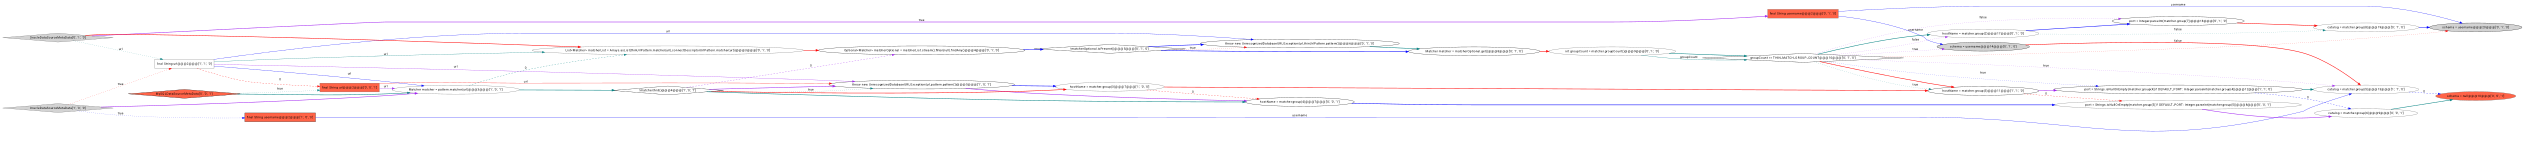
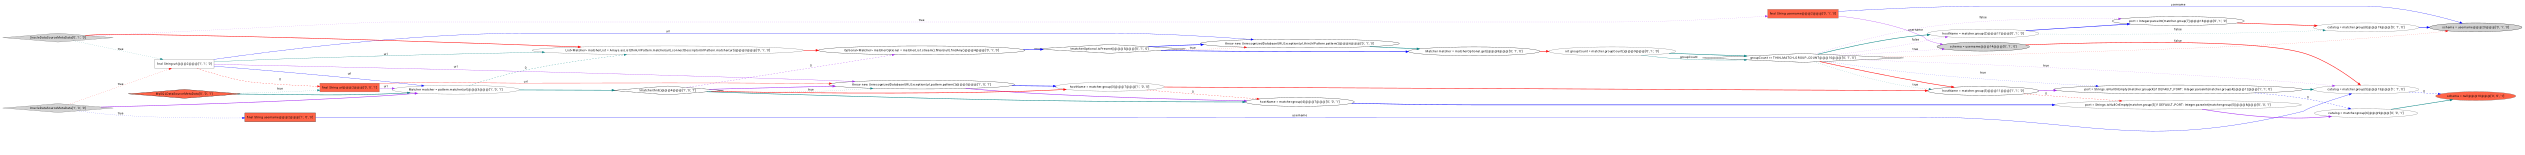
edge "OracleDataSourceMetaData['0', '1', '0']" -> "final String username@@@2@@@['0', '1', '0']": style bold -> dotted
edge "final String username@@@2@@@['0', '1', '0']" -> "schema = username@@@14@@@['0', '1', '0']": color blue -> purple
edge "OracleDataSourceMetaData['0', '1', '0']" -> "final String url@@@2@@@['1', '1', '0']": label "url" -> "true"
